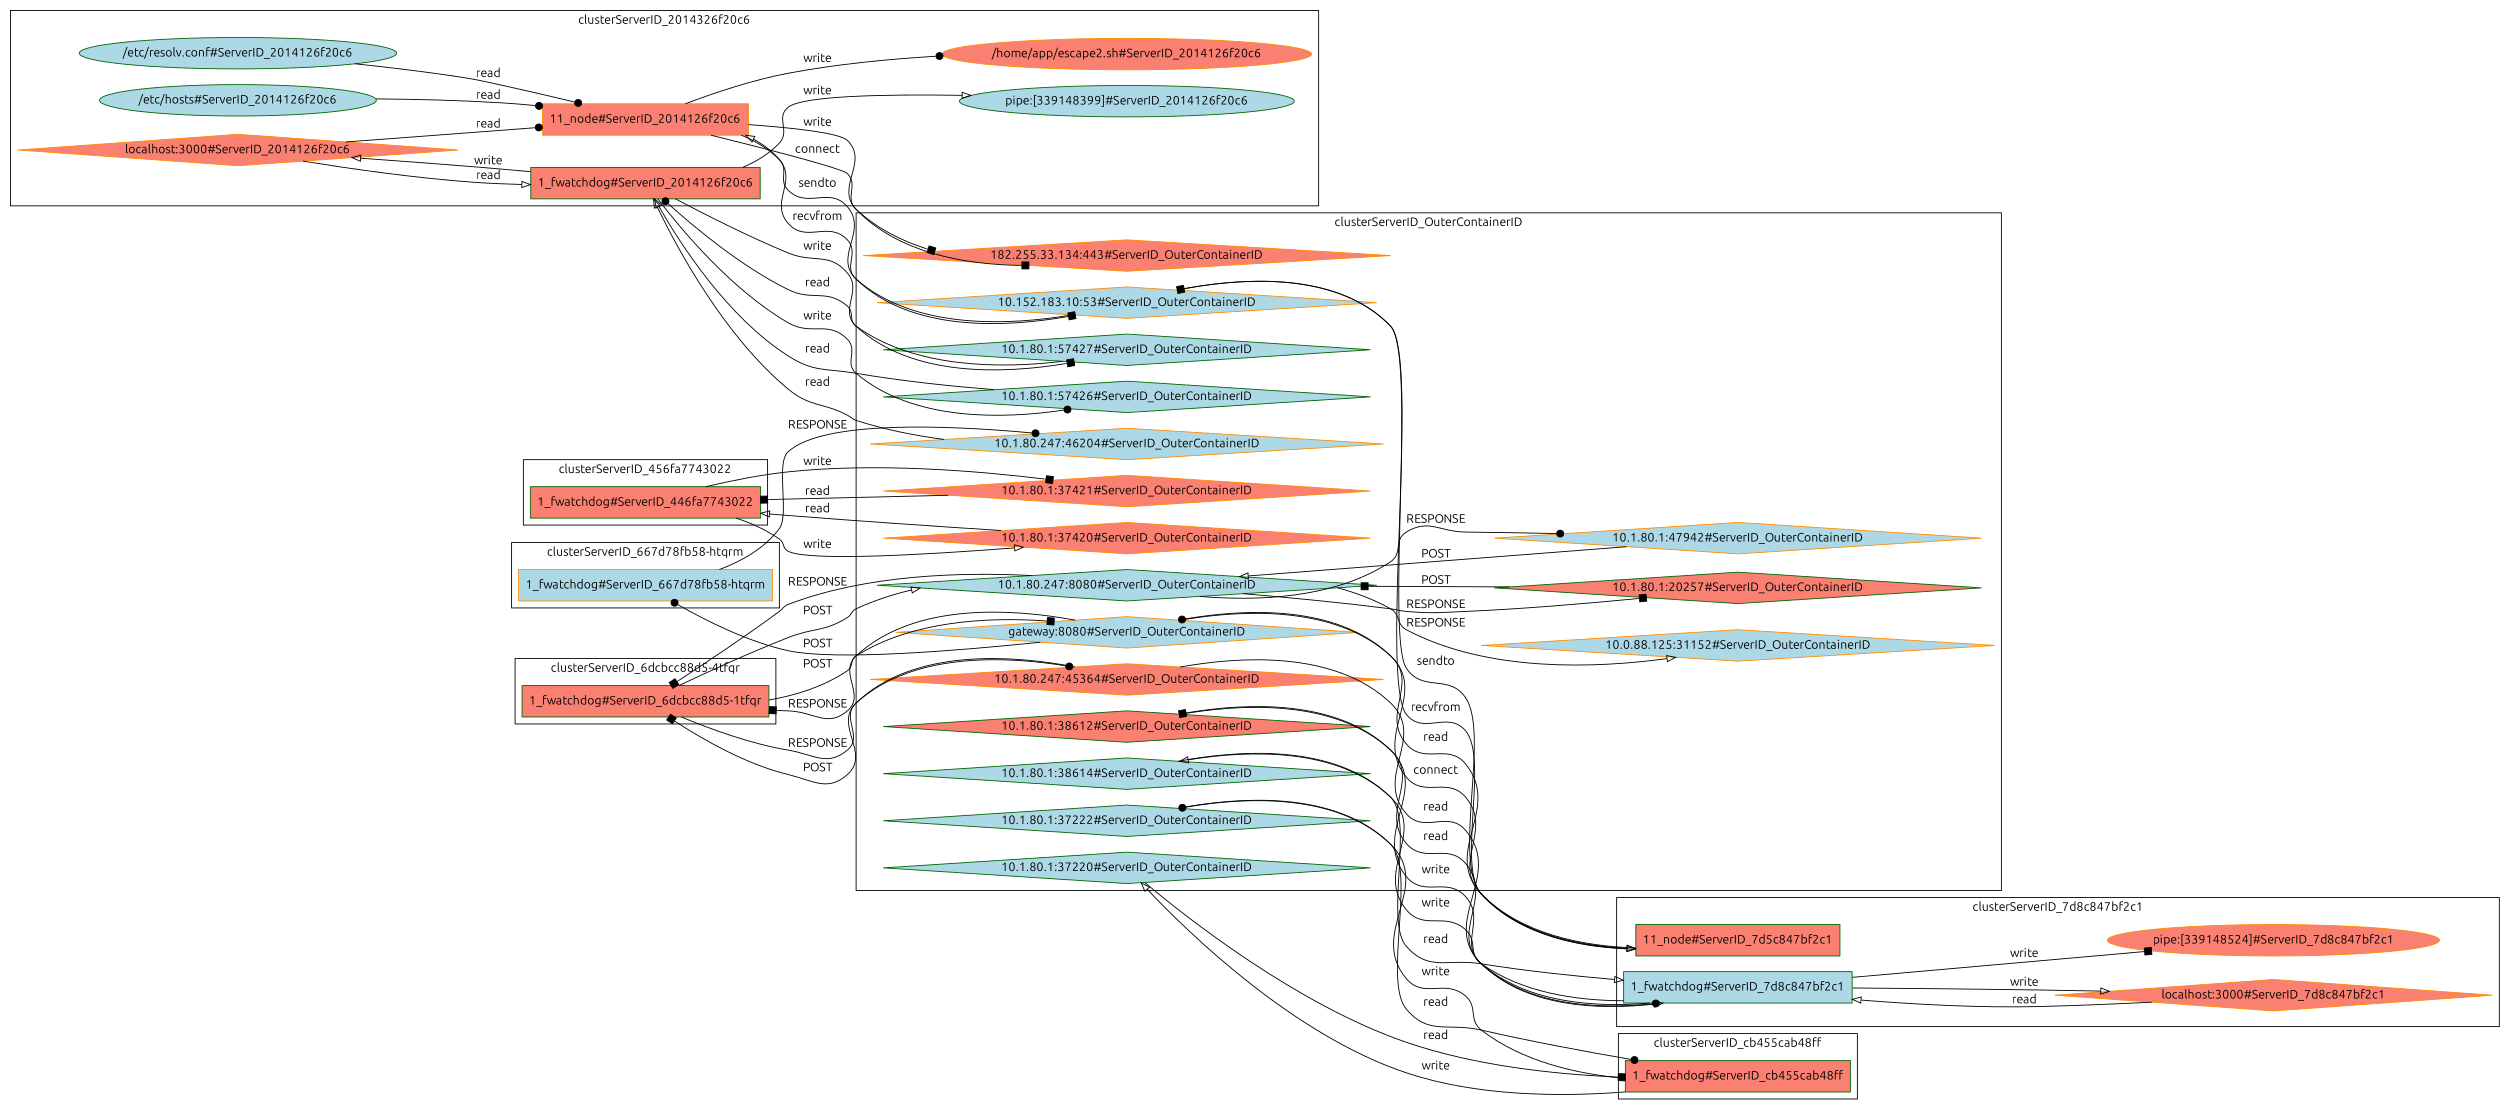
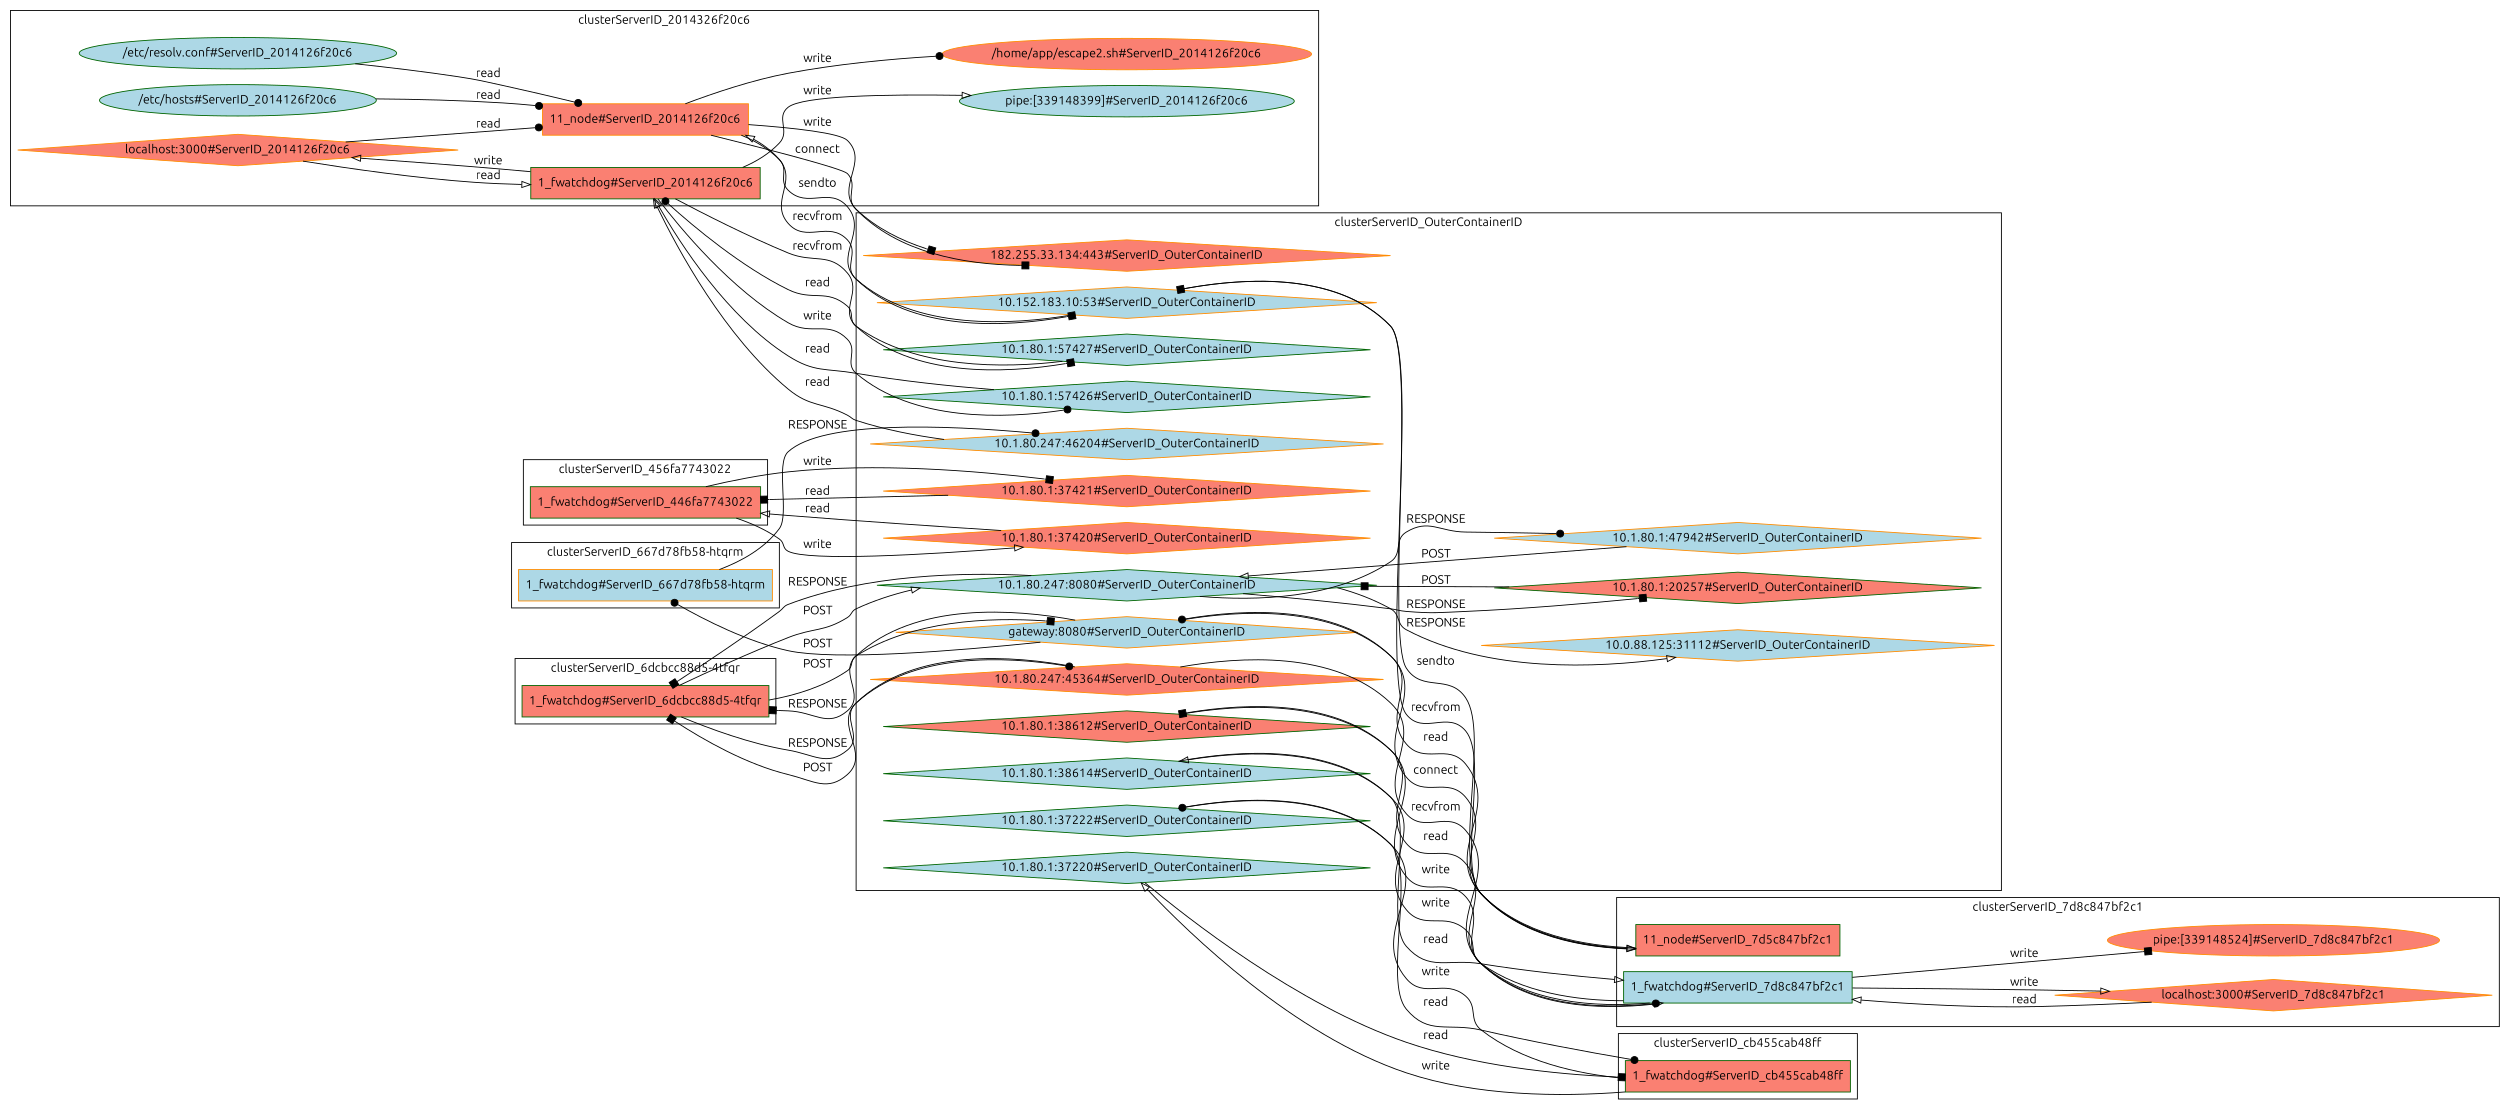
edge "1_fwatchdog#ServerID_2014126f20c6" -> "10.1.80.1:57427#ServerID_OuterContainerID": label "write" -> "recvfrom"
node "10.0.88.125:31152#ServerID_OuterContainerID": label "10.0.88.125:31152#ServerID_OuterContainerID" -> "10.0.88.125:31112#ServerID_OuterContainerID"
node "1_fwatchdog#ServerID_6dcbcc88d5-1tfqr": label "1_fwatchdog#ServerID_6dcbcc88d5-1tfqr" -> "1_fwatchdog#ServerID_6dcbcc88d5-4tfqr"
edge "10.1.80.247:45364#ServerID_OuterContainerID" -> "1_fwatchdog#ServerID_7d8c847bf2c1": label "read" -> "recvfrom"
